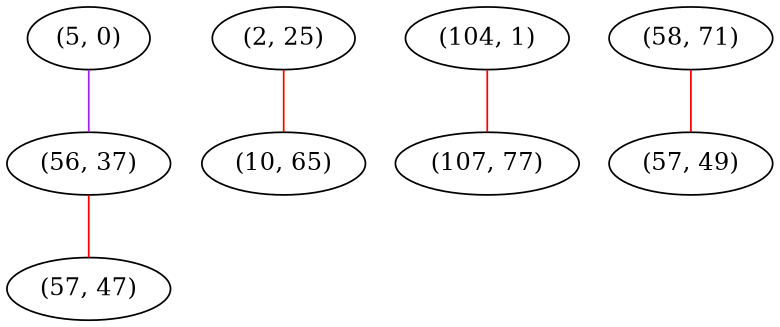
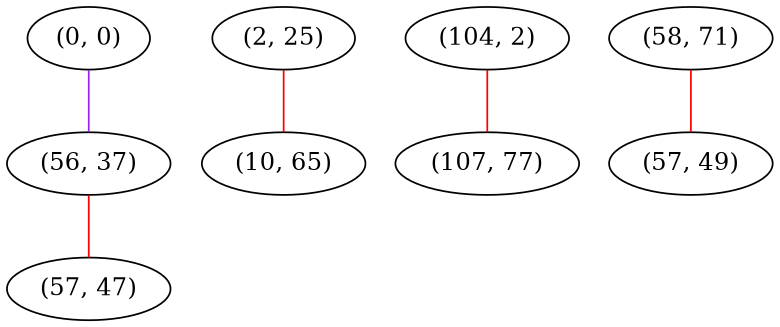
node "(5, 0)": label "(5, 0)" -> "(0, 0)"
node "(104, 1)": label "(104, 1)" -> "(104, 2)"
